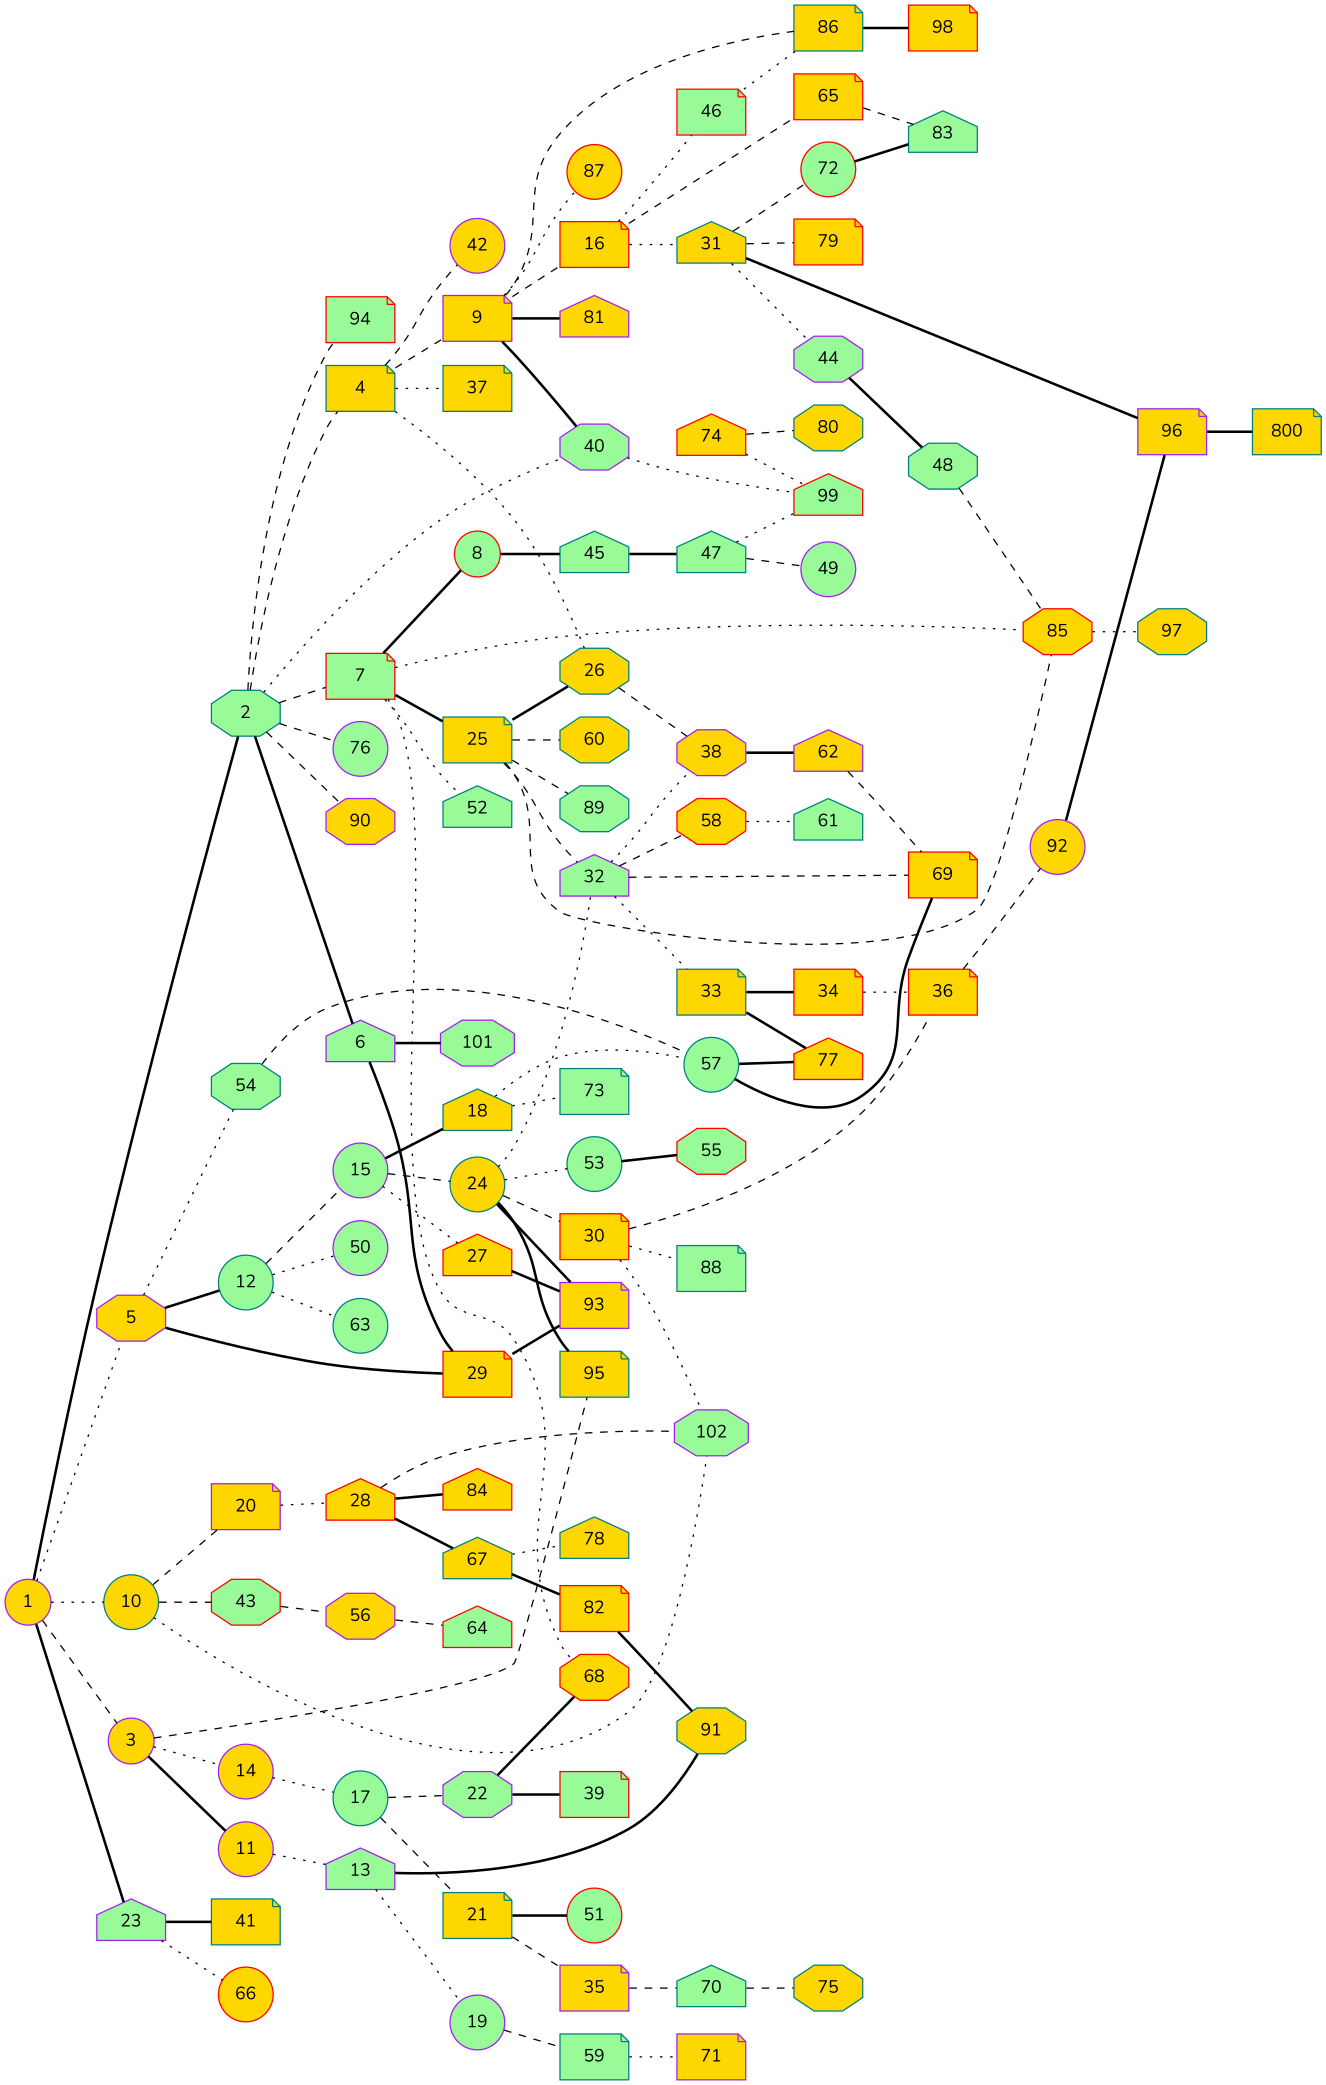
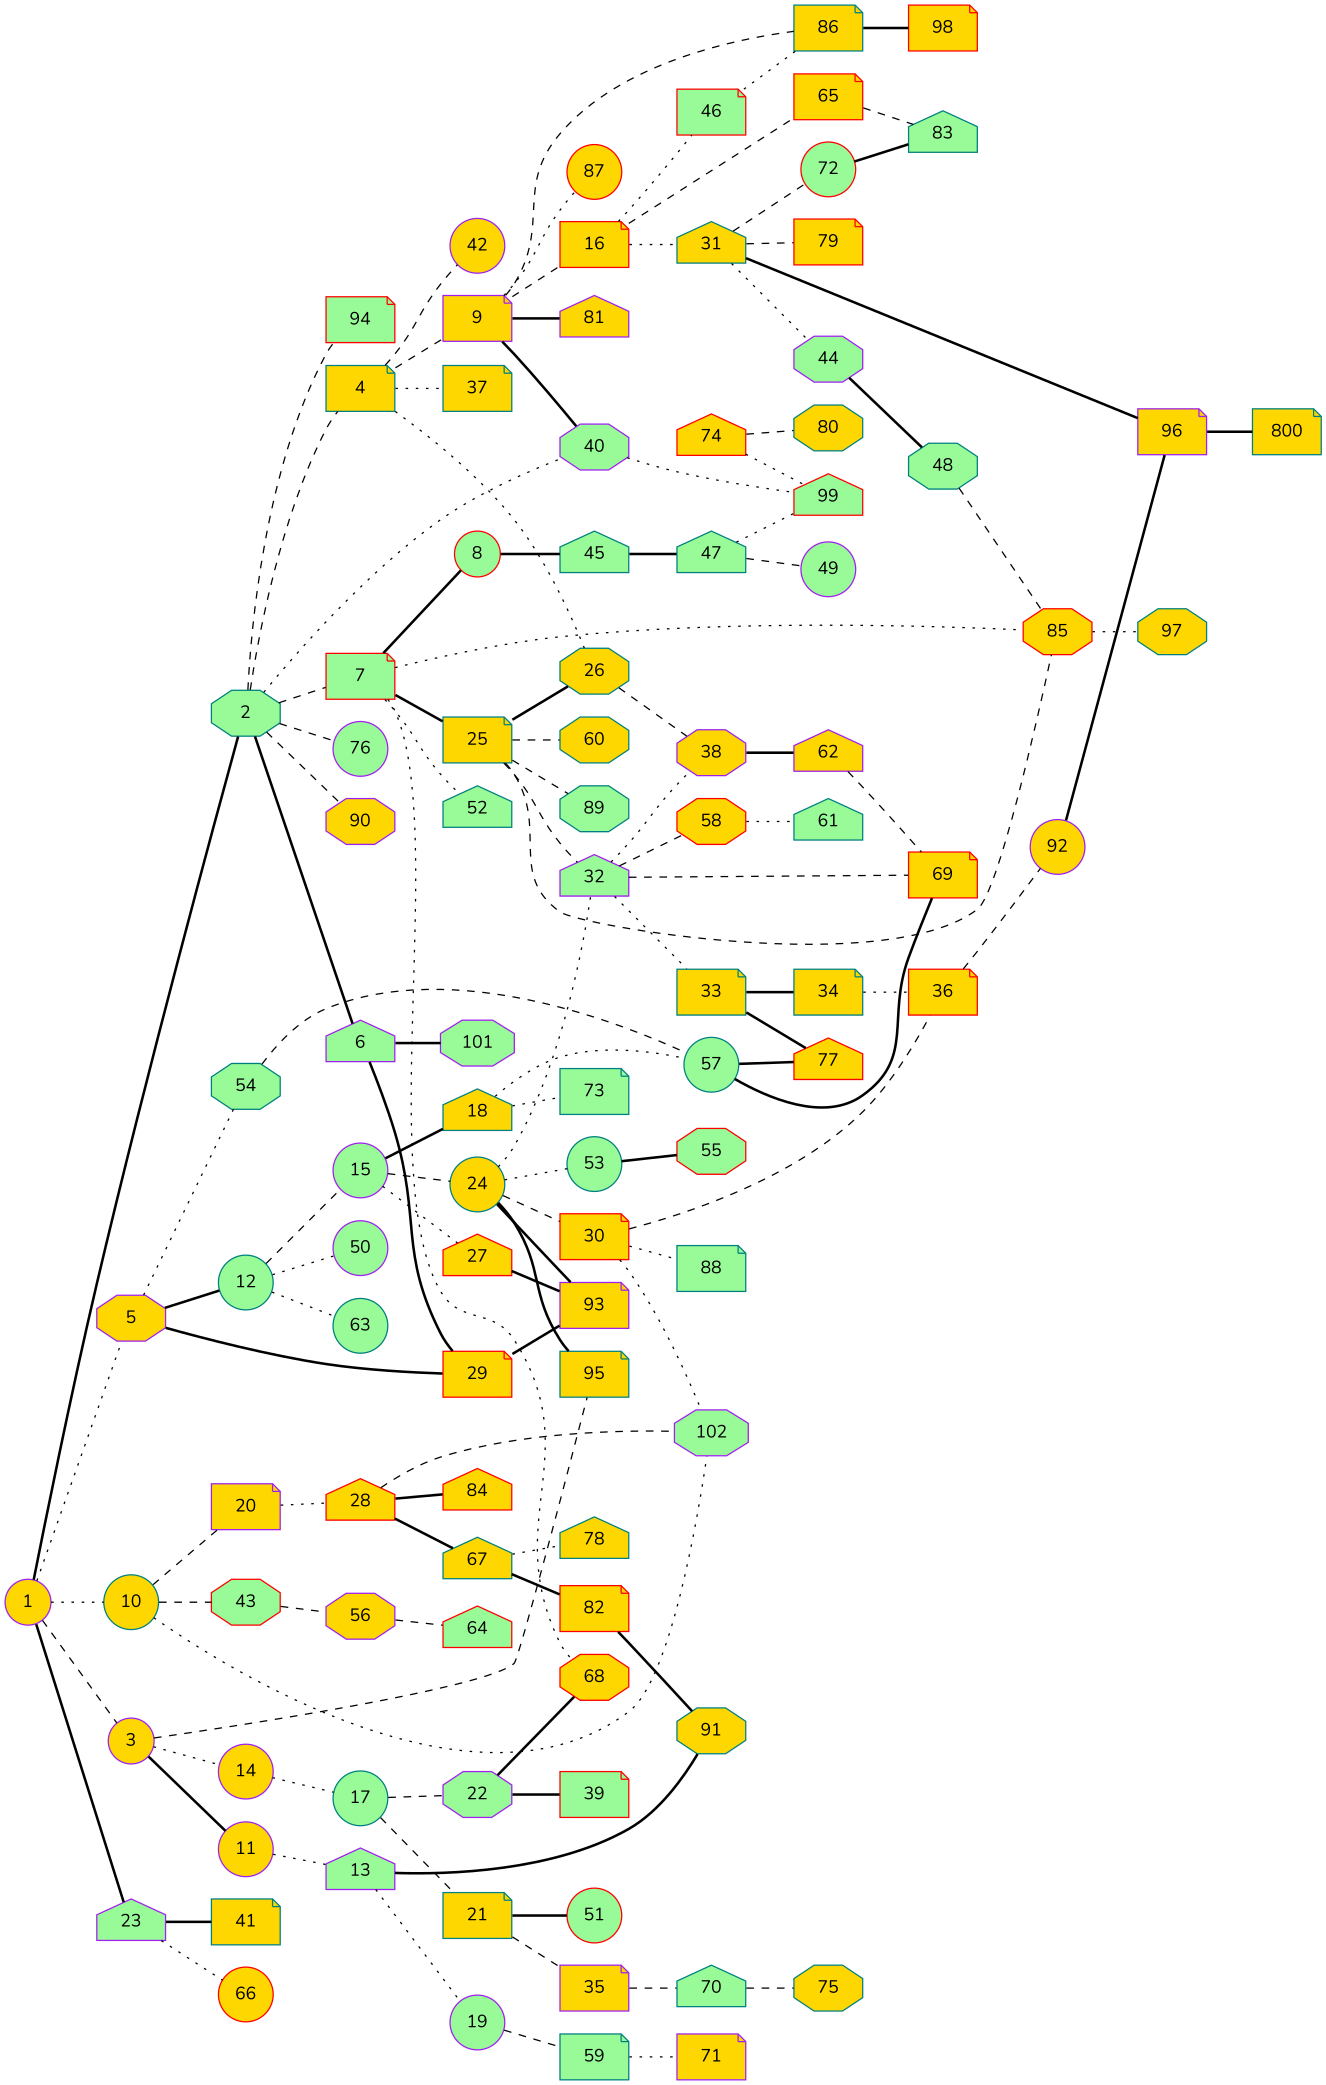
node "34": color red -> teal
